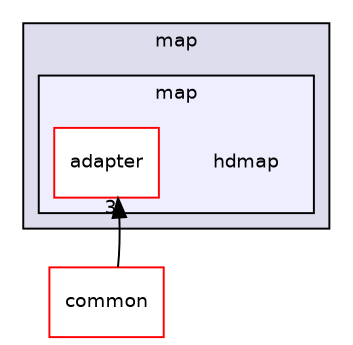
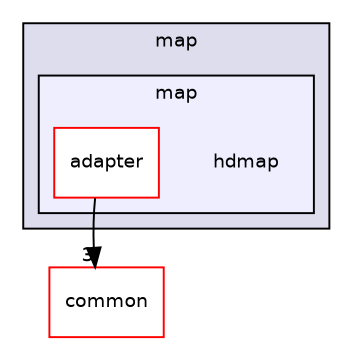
edge "common" -> "adapter": reversed
